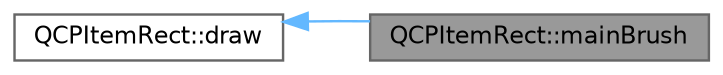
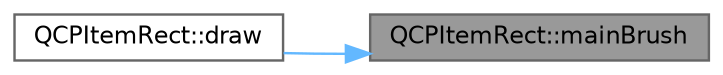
edge "QCPItemRect::mainBrush" -> "QCPItemRect::draw": reversed
